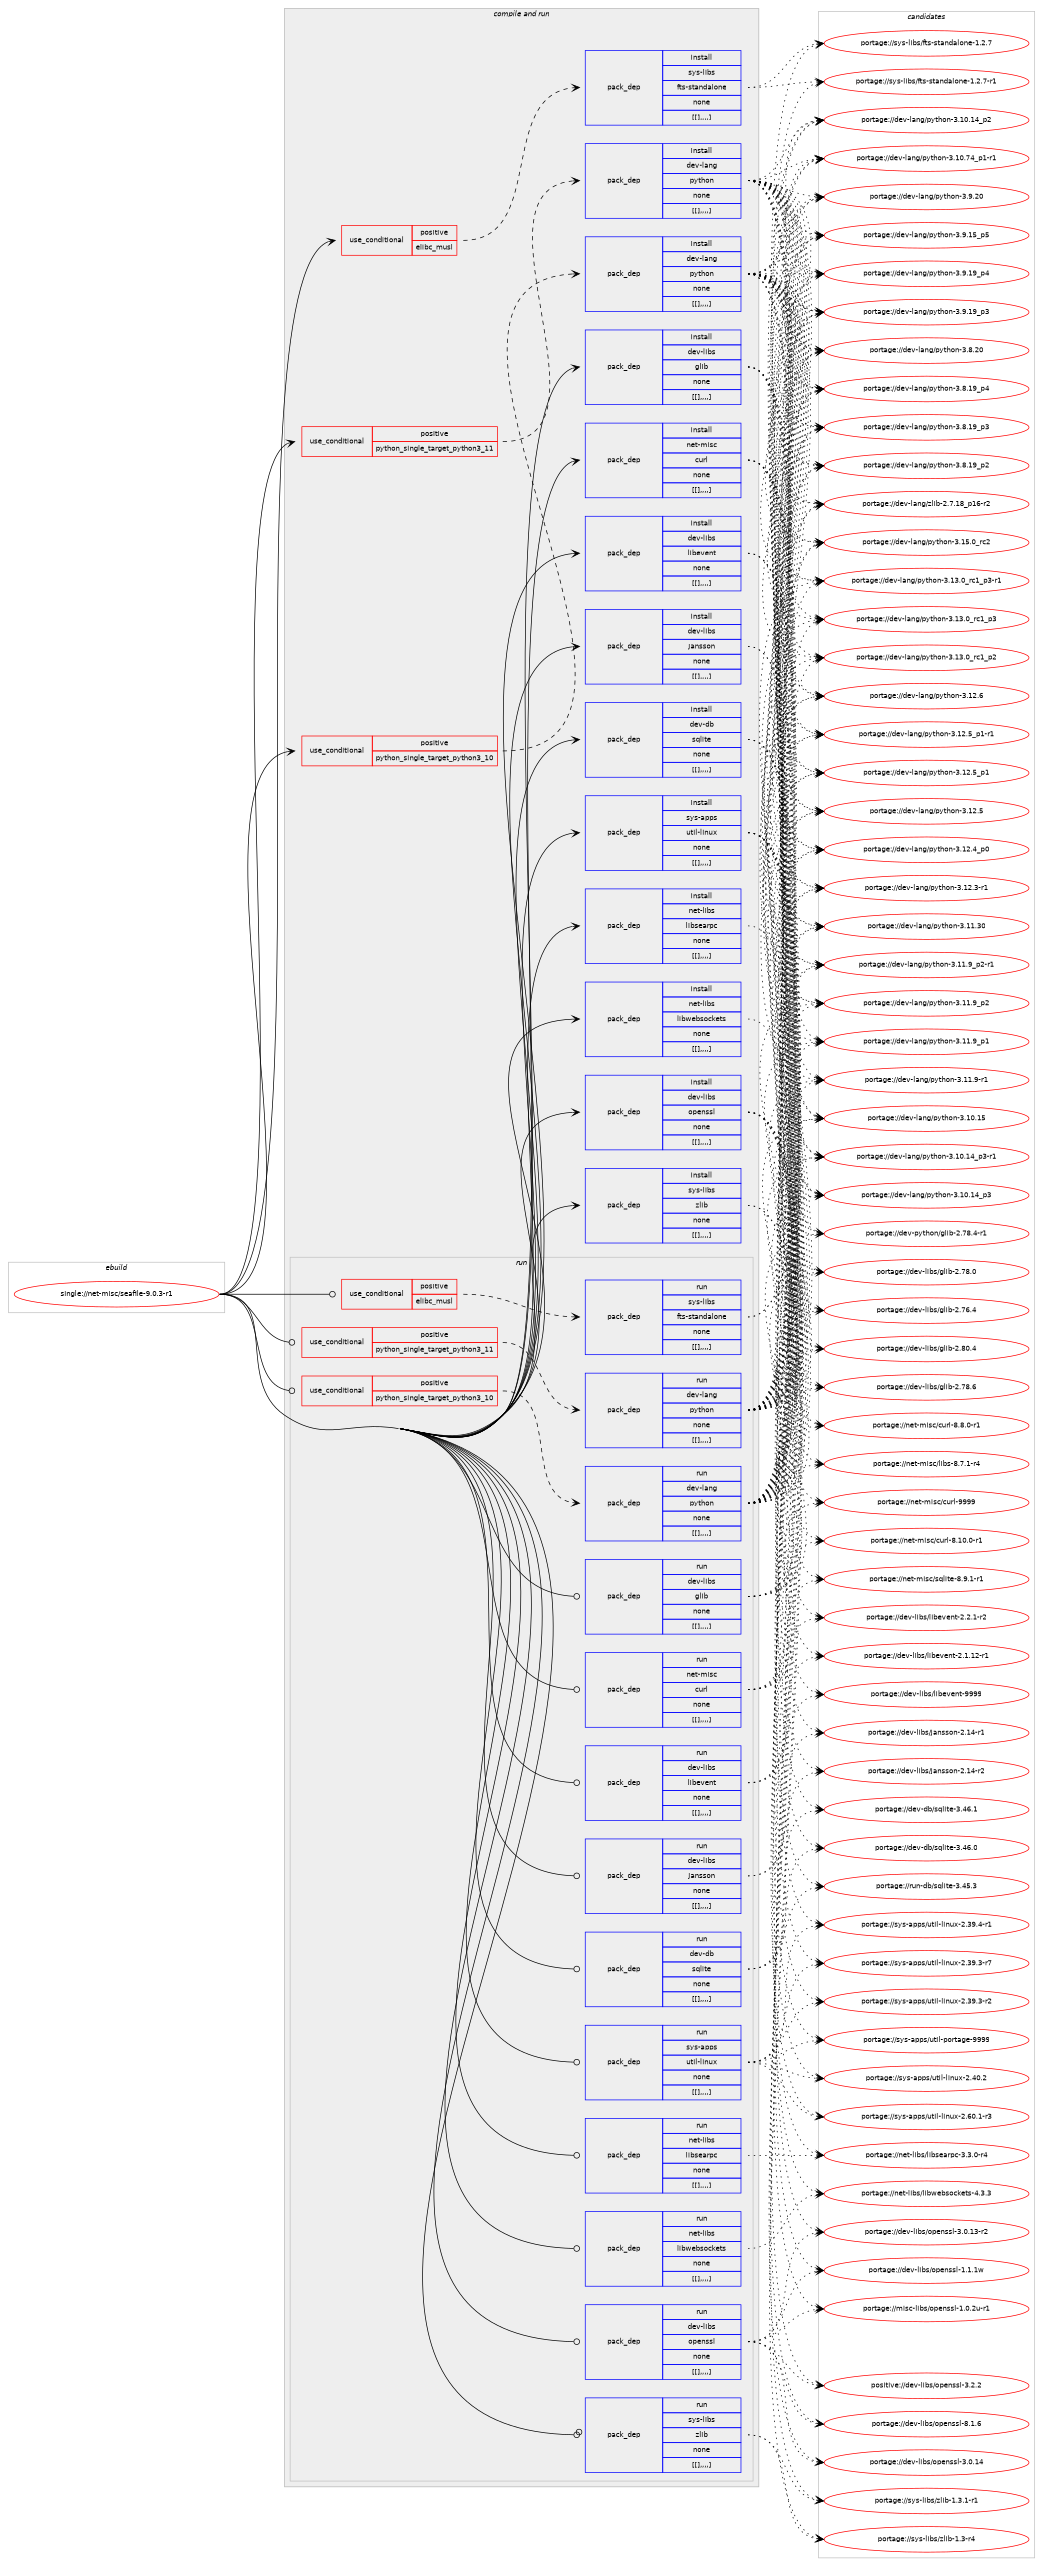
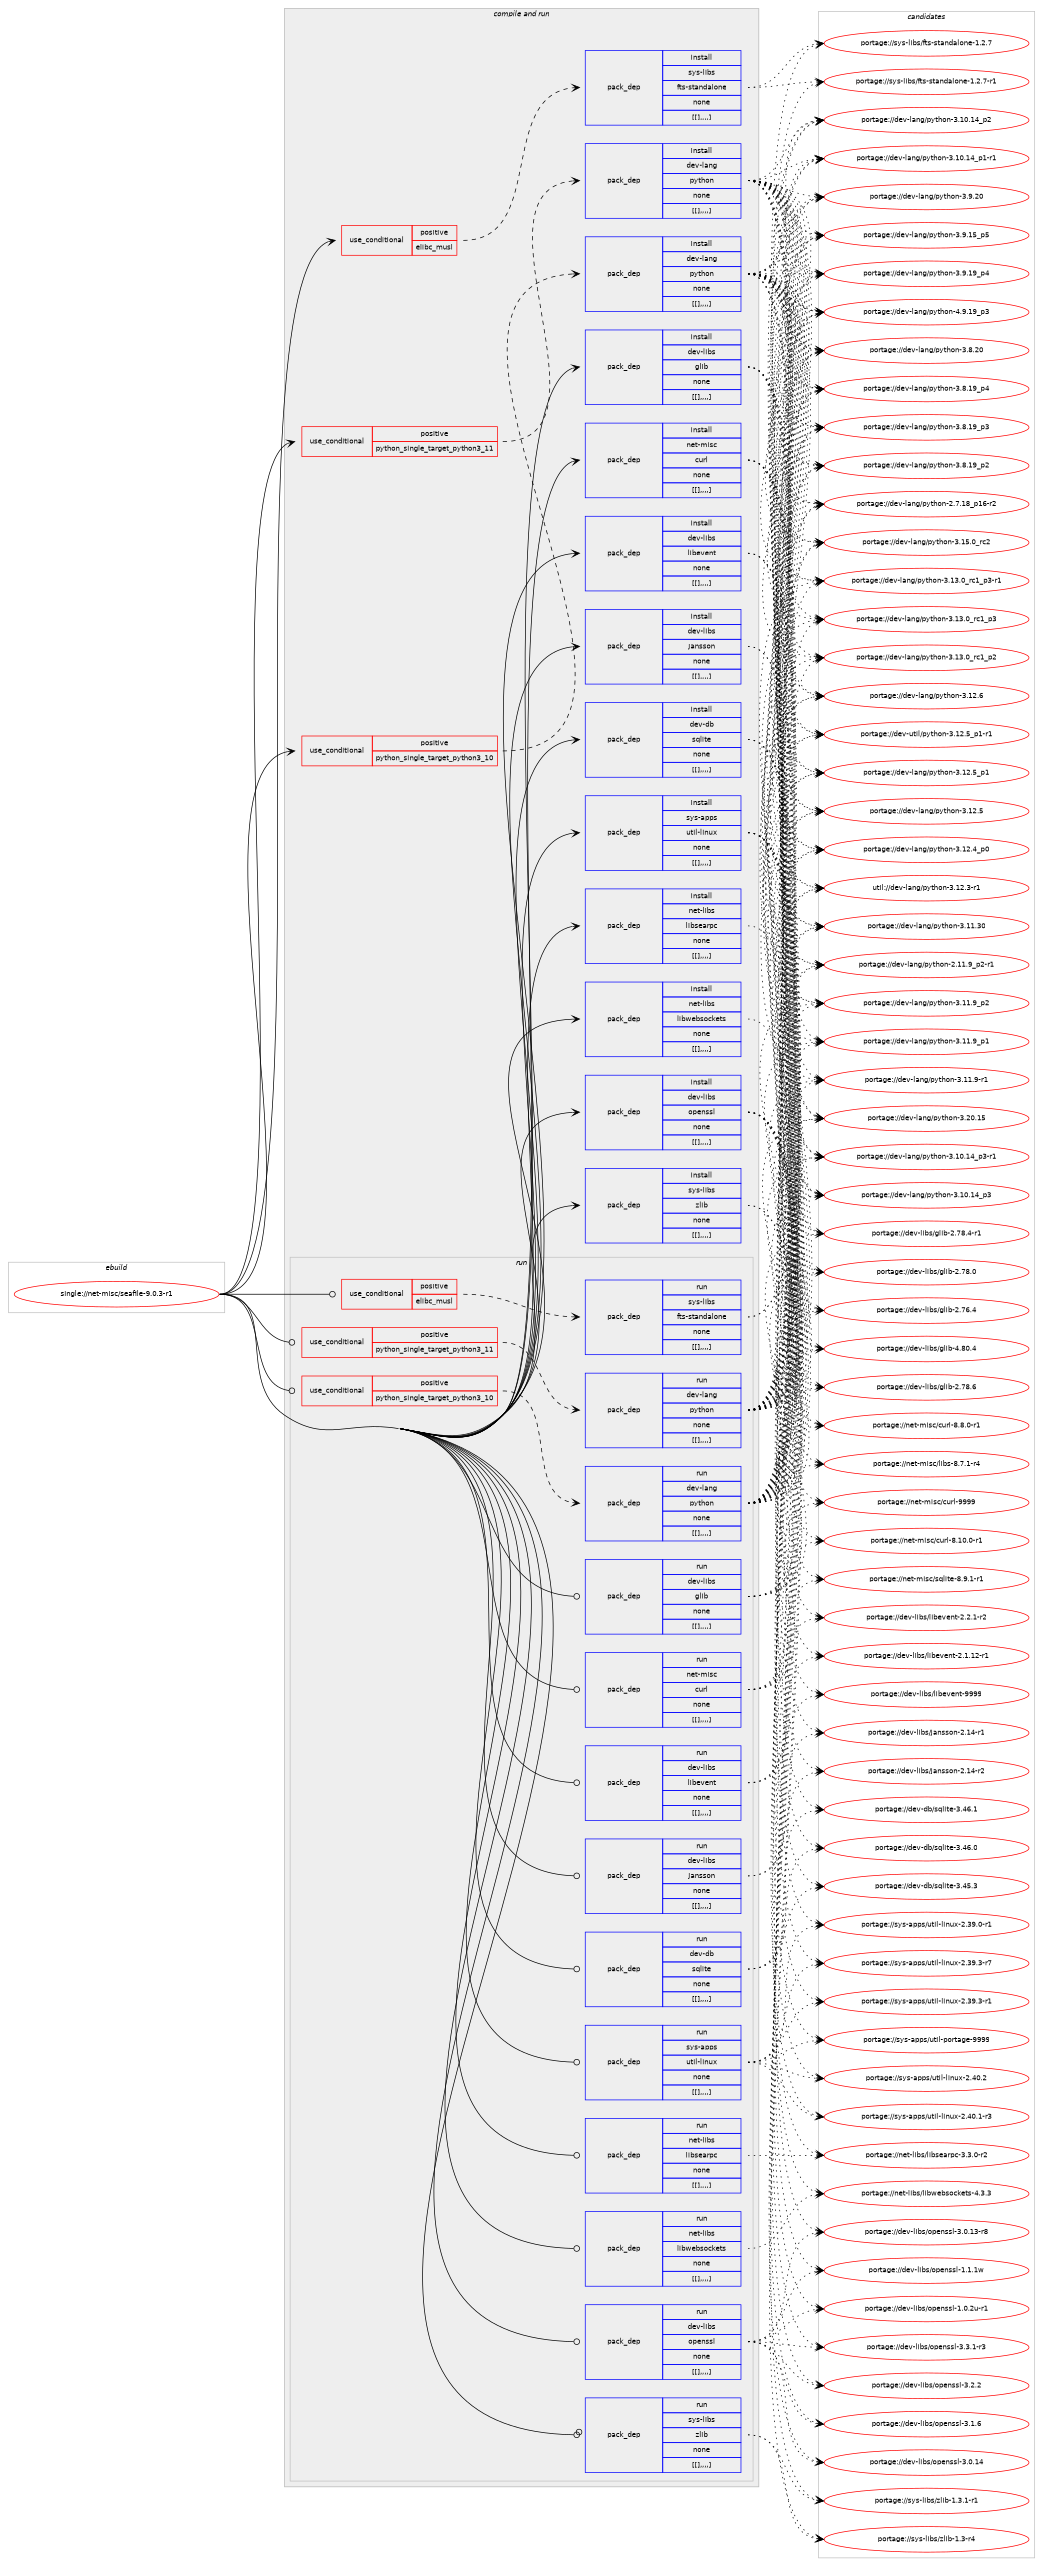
node "portage://dev-lang/python-3.10.74_p1-r1": label "portage://dev-lang/python-3.10.74_p1-r1" -> "portage://dev-lang/python-3.10.14_p1-r1"
node "portage://dev-lang/python-3.9.19_p3": label "portage://dev-lang/python-3.9.19_p3" -> "portage://dev-lang/python-4.9.19_p3"
node "portage://dev-lang/zlib-2.7.18_p16-r2": label "portage://dev-lang/zlib-2.7.18_p16-r2" -> "portage://dev-lang/python-2.7.18_p16-r2"
node "portage://dev-lang/python-3.12.5_p1-r1": label "portage://dev-lang/python-3.12.5_p1-r1" -> "portage://dev-util/python-3.12.5_p1-r1"
node "portage://dev-lang/python-3.12.3-r1": label "portage://dev-lang/python-3.12.3-r1" -> "util://dev-lang/python-3.12.3-r1"
node "portage://dev-lang/python-3.11.9_p2-r1": label "portage://dev-lang/python-3.11.9_p2-r1" -> "portage://dev-lang/python-2.11.9_p2-r1"
node "portage://dev-lang/python-3.10.15": label "portage://dev-lang/python-3.10.15" -> "portage://dev-lang/python-3.20.15"
node "portage://dev-python/glib-2.78.4-r1": label "portage://dev-python/glib-2.78.4-r1" -> "portage://dev-libs/glib-2.78.4-r1"
node "portage://dev-libs/glib-2.80.4": label "portage://dev-libs/glib-2.80.4" -> "portage://dev-libs/glib-4.80.4"
node "portage://run-db/sqlite-3.45.3": label "portage://run-db/sqlite-3.45.3" -> "portage://dev-db/sqlite-3.45.3"
node "portage://sys-apps/util-linux-2.39.4-r1": label "portage://sys-apps/util-linux-2.39.4-r1" -> "portage://sys-apps/util-linux-2.39.0-r1"
node "portage://sys-apps/util-linux-2.39.3-r2": label "portage://sys-apps/util-linux-2.39.3-r2" -> "portage://sys-apps/util-linux-2.39.3-r1"
node "portage://sys-apps/util-linux-2.60.1-r3": label "portage://sys-apps/util-linux-2.60.1-r3" -> "portage://sys-apps/util-linux-2.40.1-r3"
node "portage://net-libs/libsearpc-3.3.0-r4": label "portage://net-libs/libsearpc-3.3.0-r4" -> "portage://net-libs/libsearpc-3.3.0-r2"
node "portage://dev-libs/openssl-3.0.13-r2": label "portage://dev-libs/openssl-3.0.13-r2" -> "portage://dev-libs/openssl-3.0.13-r8"
node "portage://misc-libs/openssl-1.0.2u-r1": label "portage://misc-libs/openssl-1.0.2u-r1" -> "portage://dev-libs/openssl-1.0.2u-r1"
node "portage://dev-libs/openssl-3.3.1-r3": added
node "positive://dev-libs/openssl-3.2.2": label "positive://dev-libs/openssl-3.2.2" -> "portage://dev-libs/openssl-3.2.2"
node "portage://dev-libs/openssl-8.1.6": label "portage://dev-libs/openssl-8.1.6" -> "portage://dev-libs/openssl-3.1.6"
